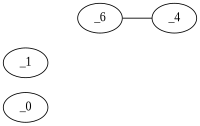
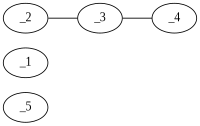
node "_2": added
node "_6": label "_6" -> "_3"
node "_0": label "_0" -> "_5"
